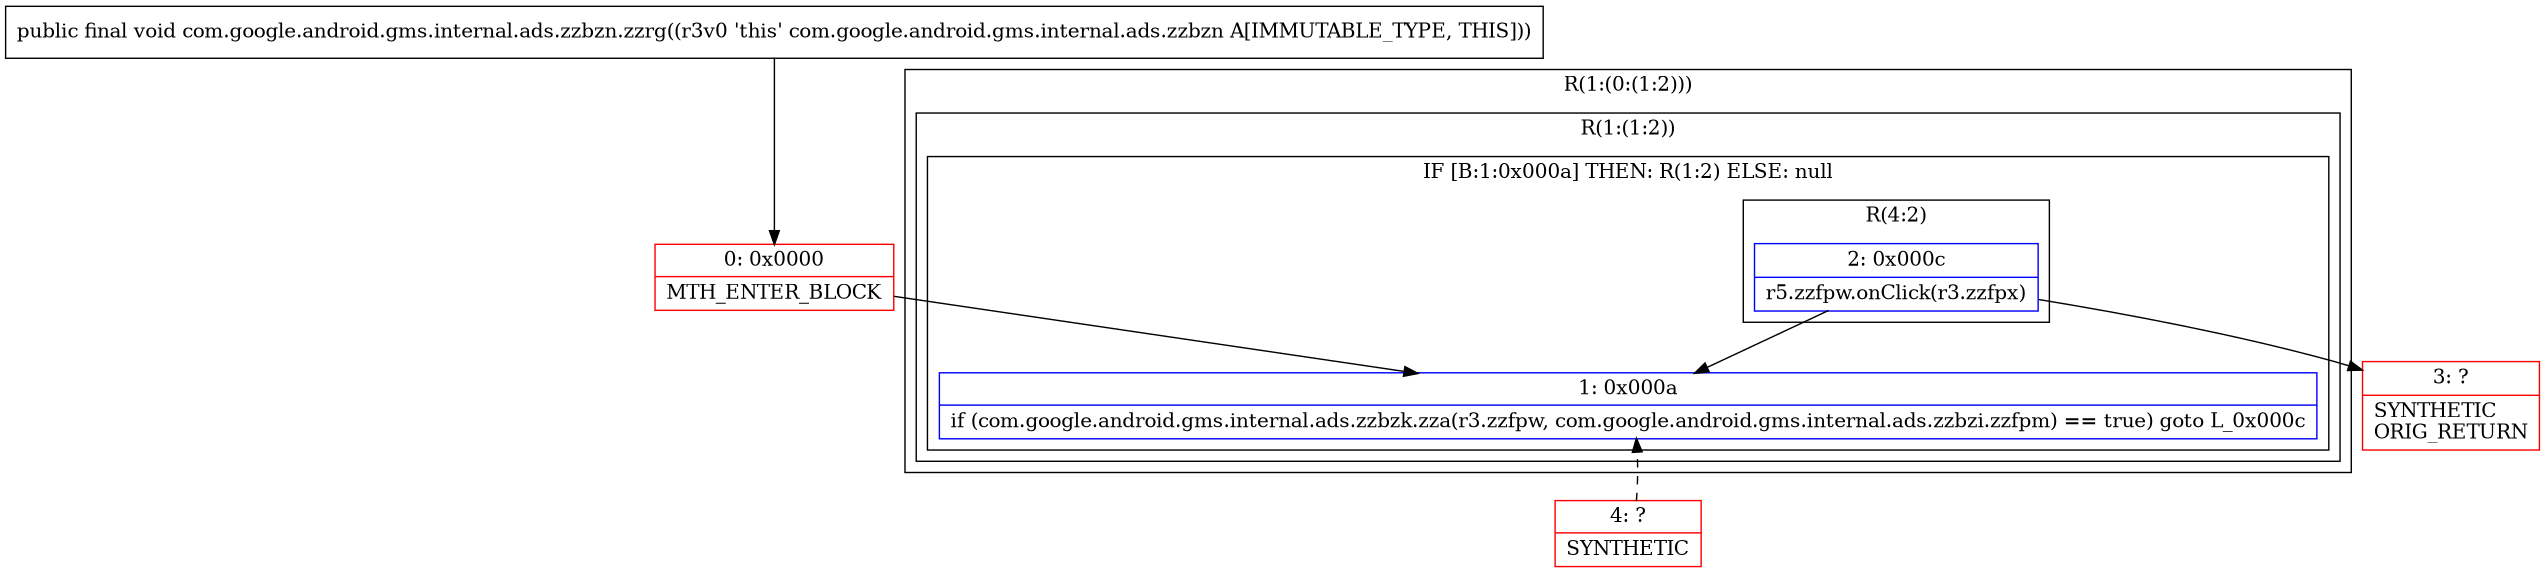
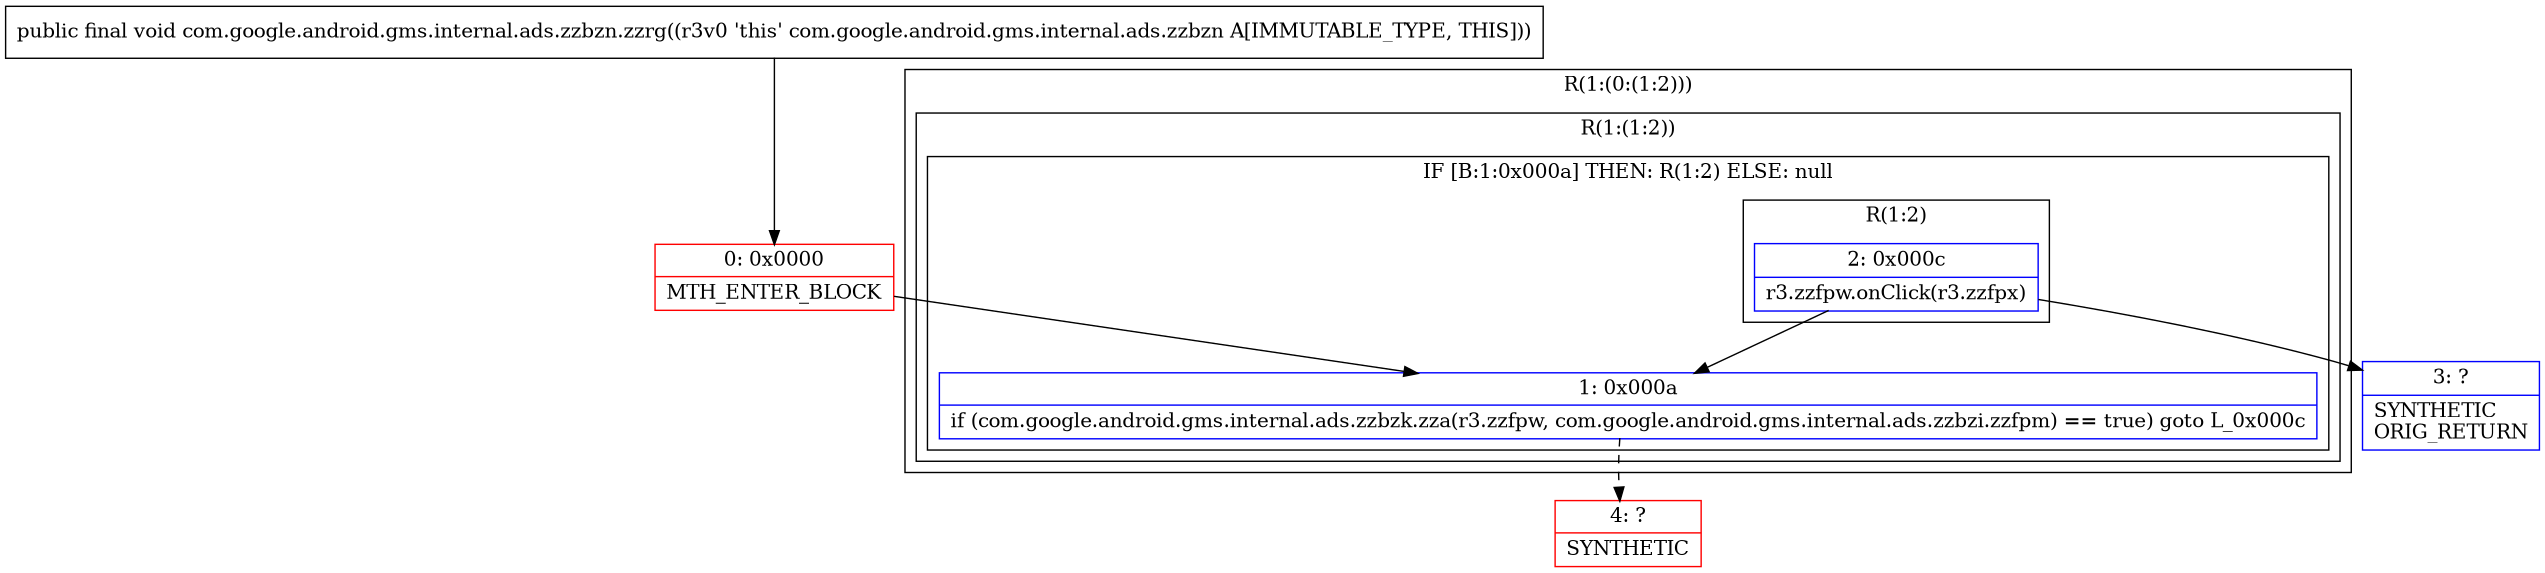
cluster "R(4:2)": label "R(4:2)" -> "R(1:2)"
node "2: 0x000c": text "r5.zzfpw.onClick(r3.zzfpx)" -> "r3.zzfpw.onClick(r3.zzfpx)"
node "3: ?": color red -> blue
edge "4: ?" -> "1: 0x000a": reversed
